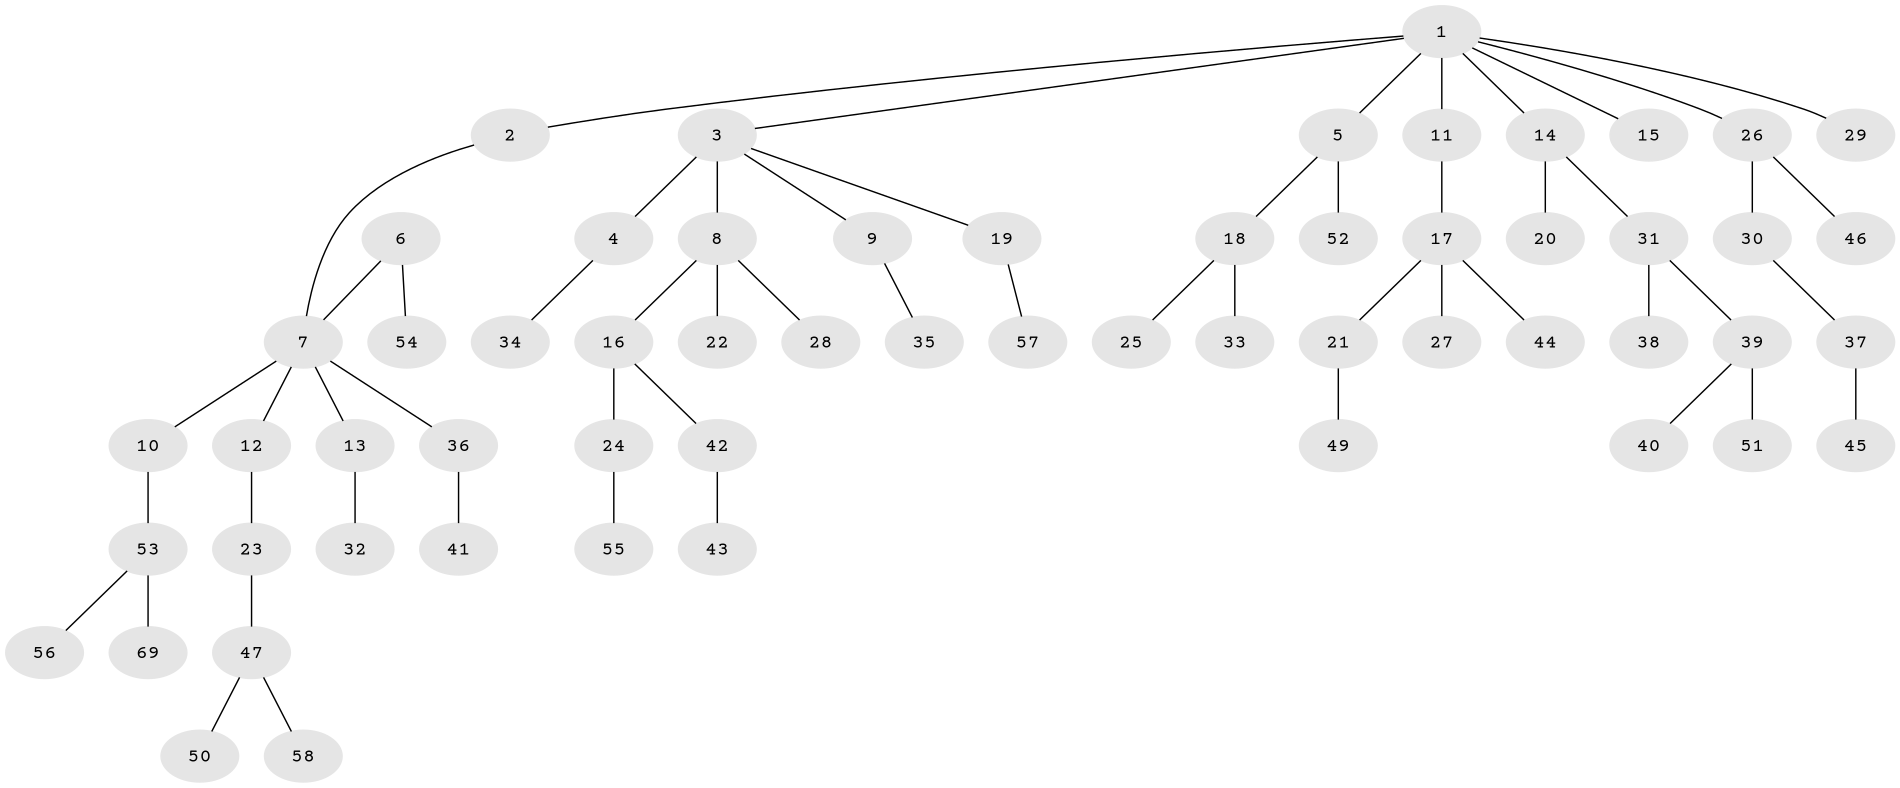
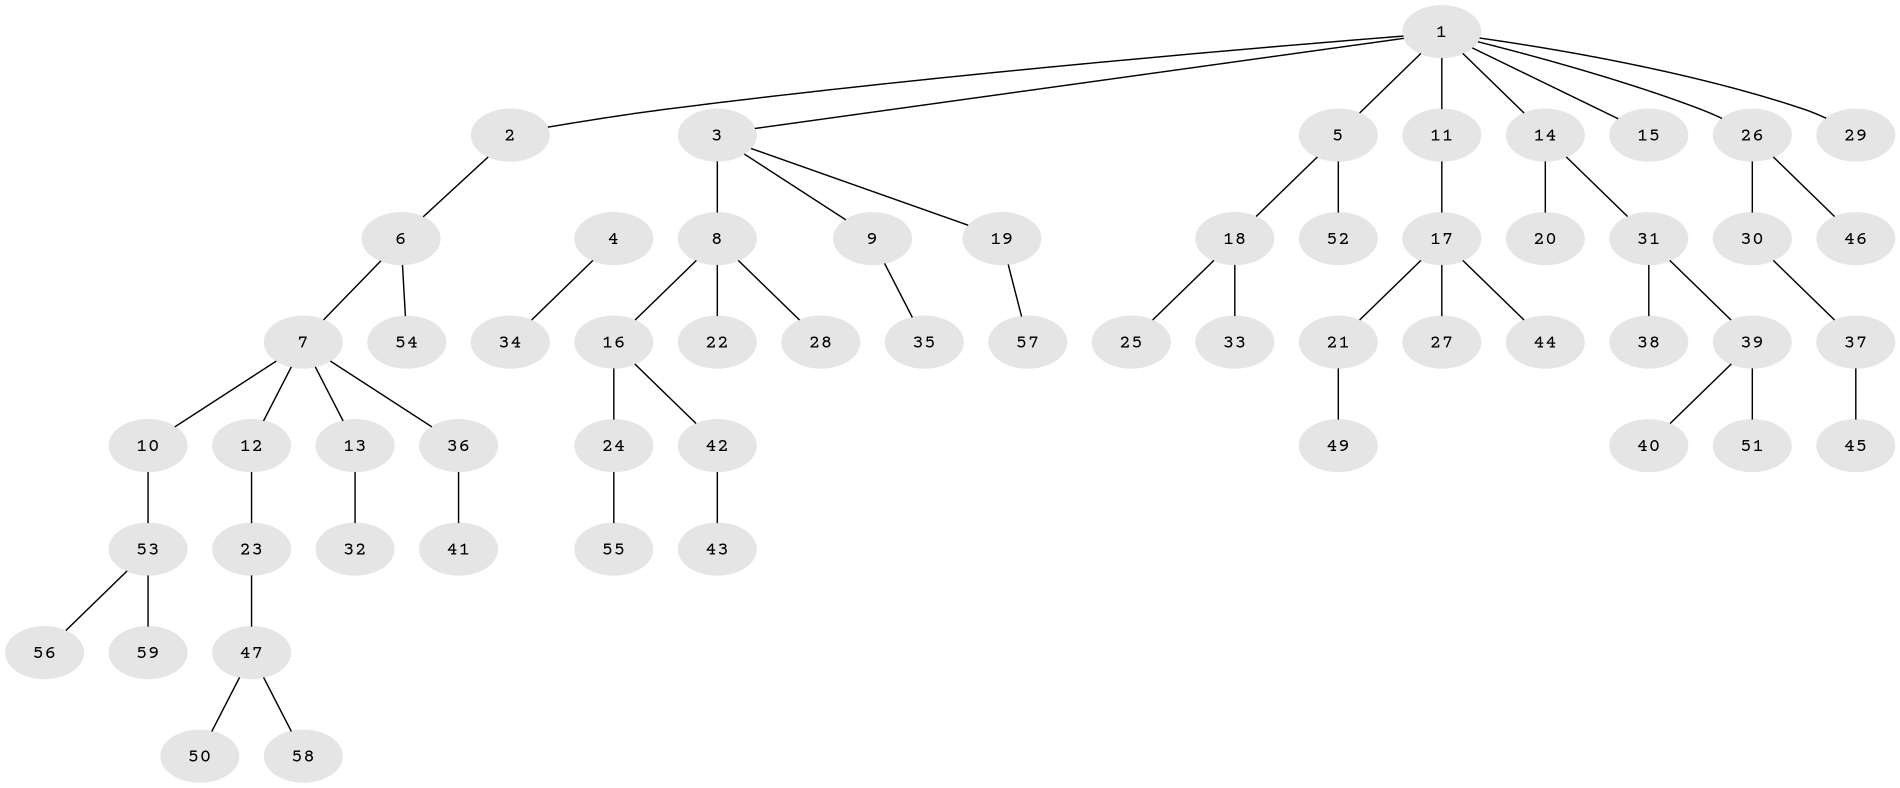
edge "3" -- "4": removed
edge "2" -- "7": now "2" -- "6"
node "69": label "69" -> "59"
